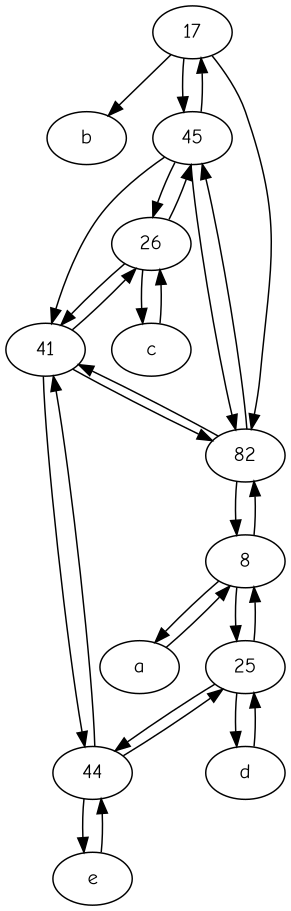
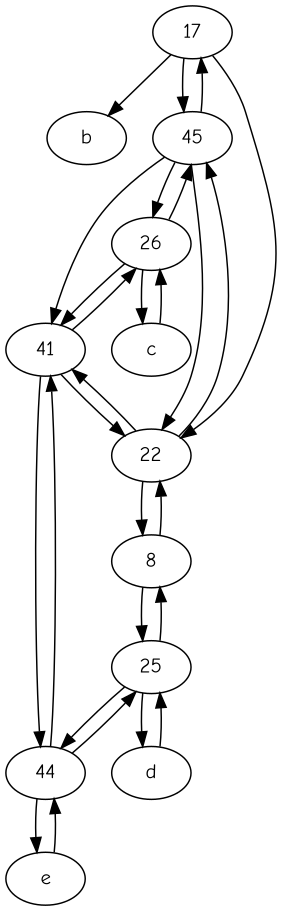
node "82": label "82" -> "22"
node "a": removed
